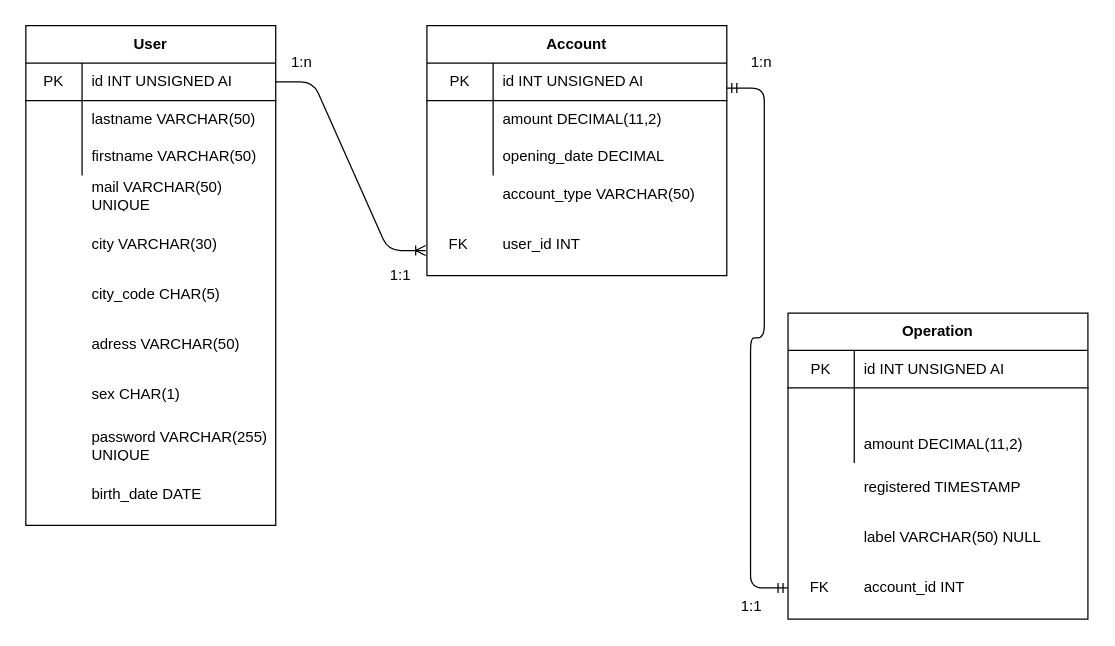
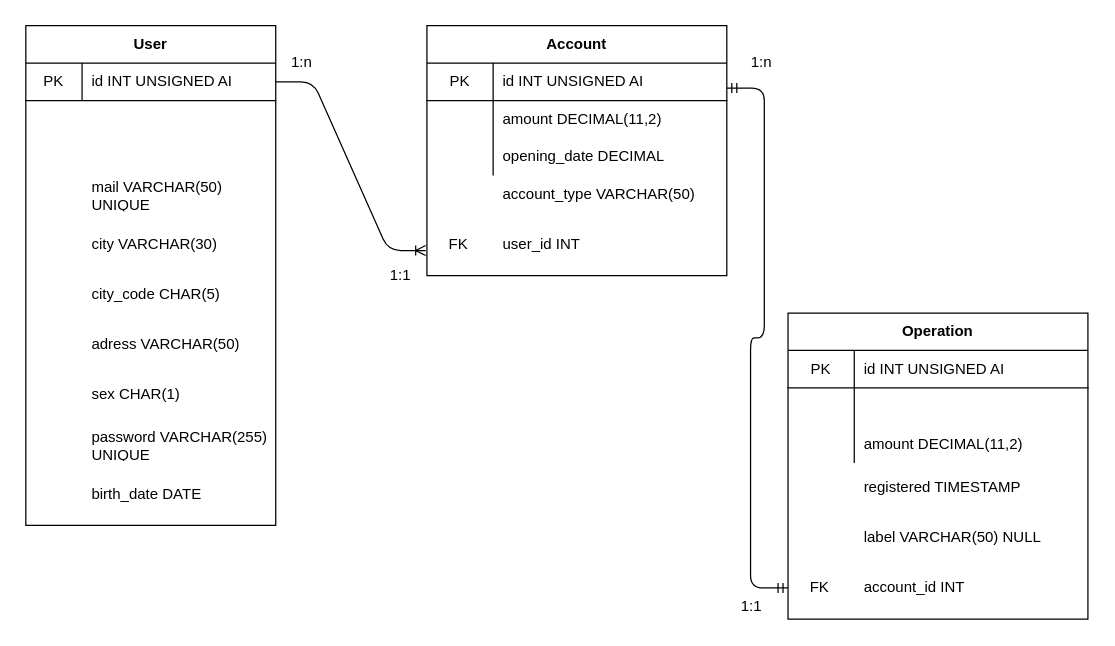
node "lastname VARCHAR(50)": removed
node "firstname VARCHAR(50)": removed
